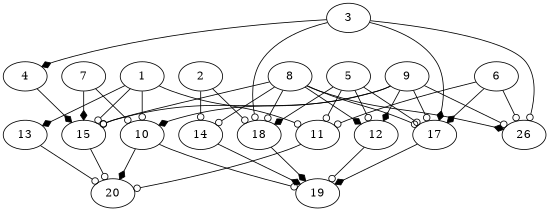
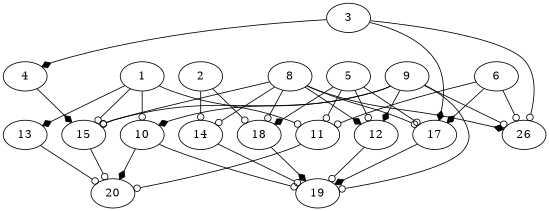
edge "3" -> "18": removed
node "7": removed
edge "9" -> "17": now "9" -> "19"
edge "14" -> "19": arrowhead diamond -> odot
